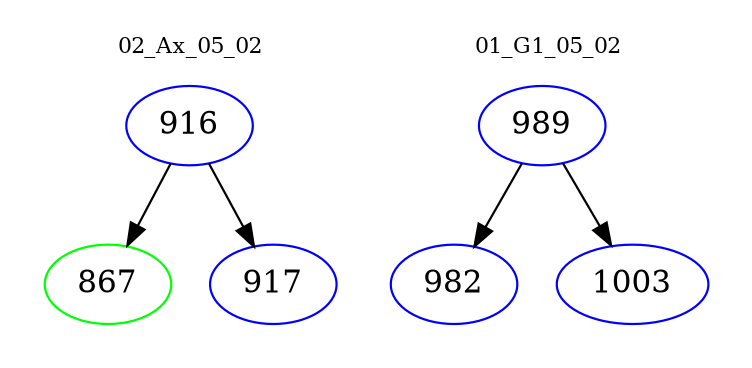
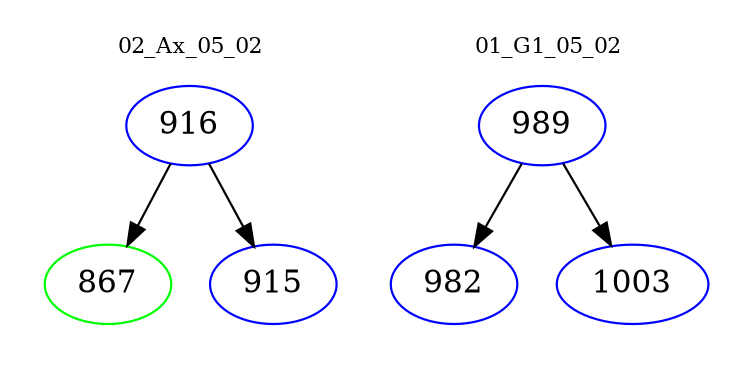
node "917": label "917" -> "915"
